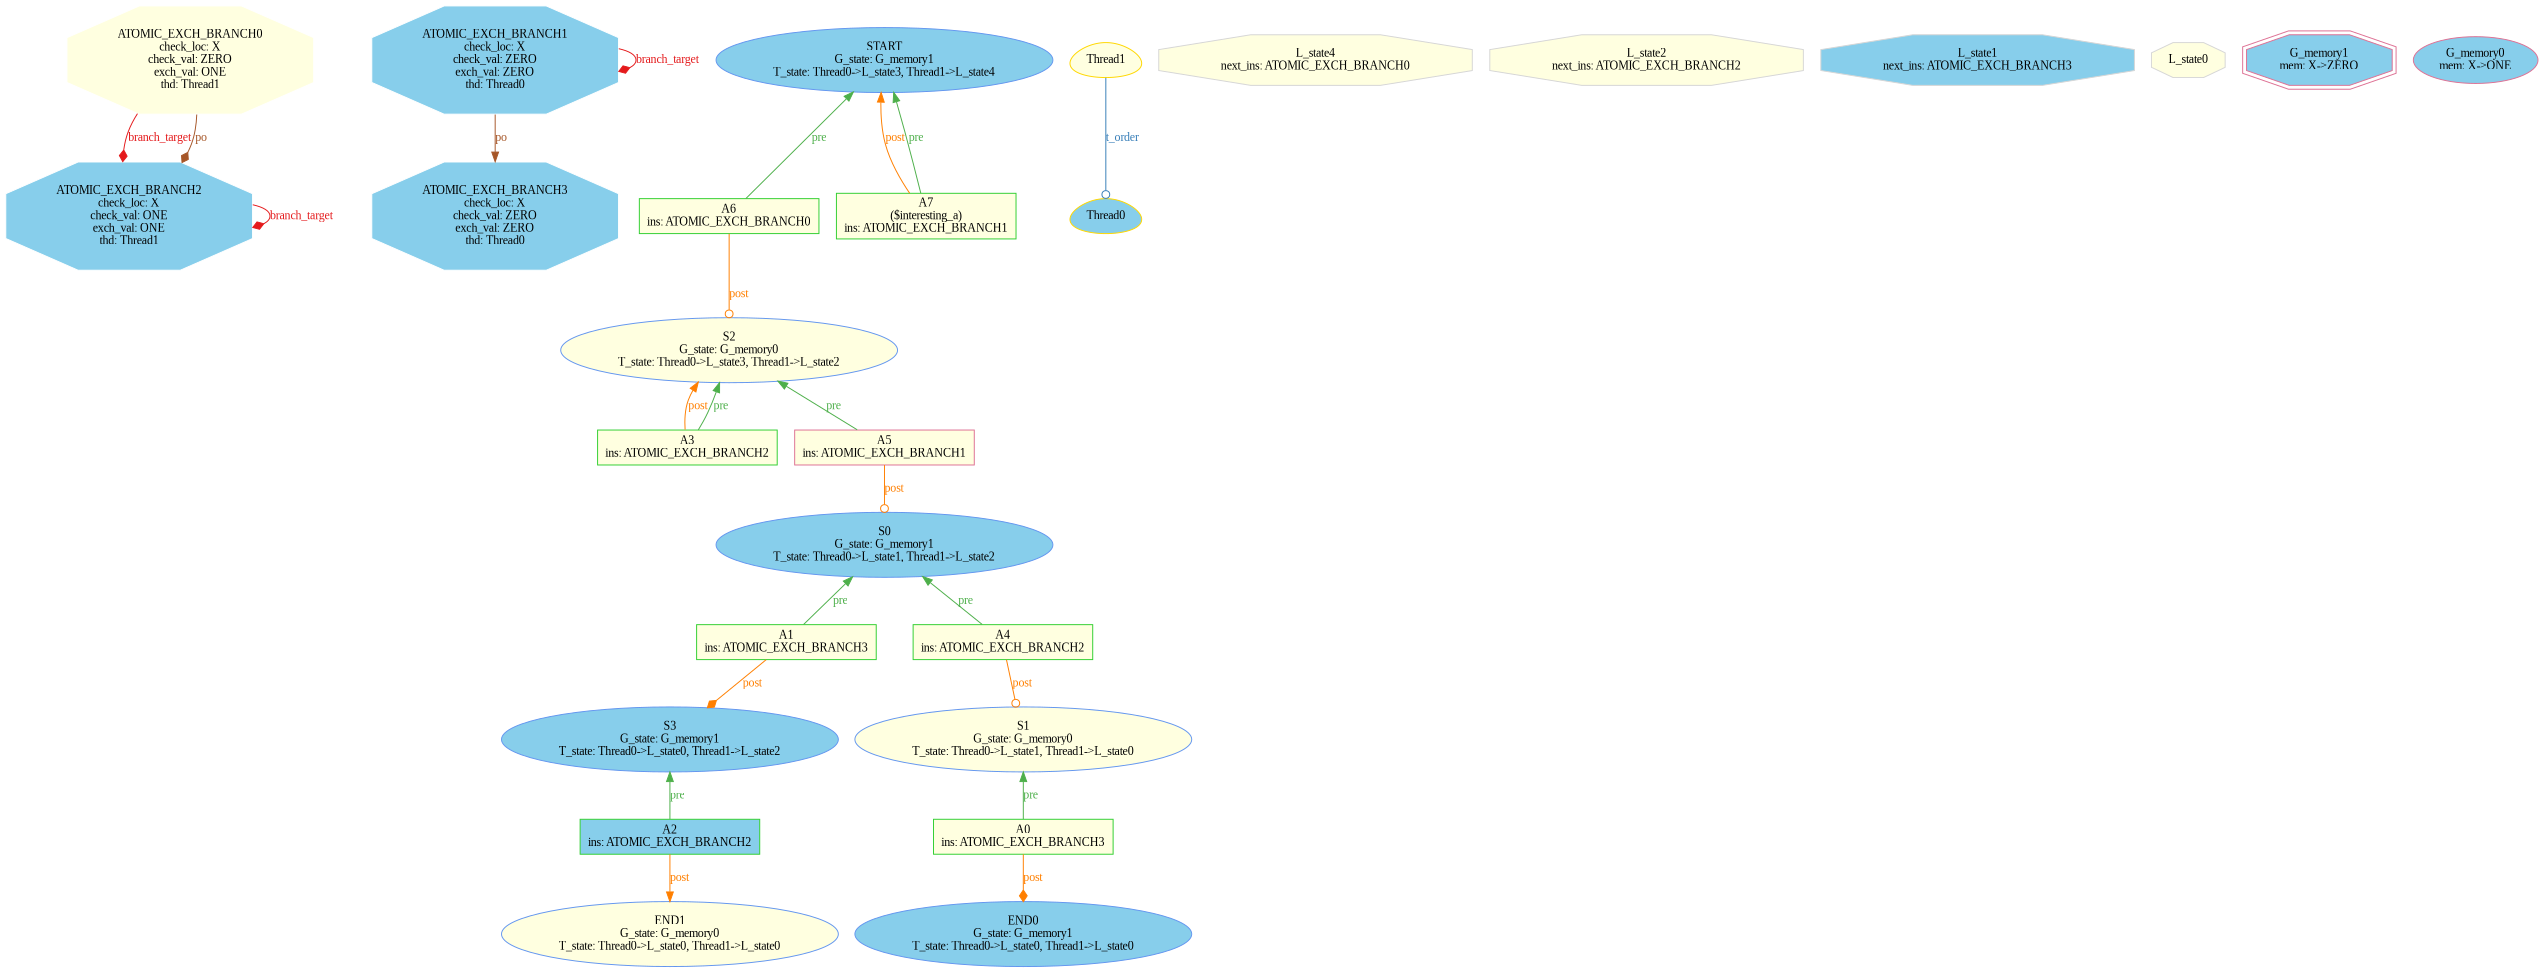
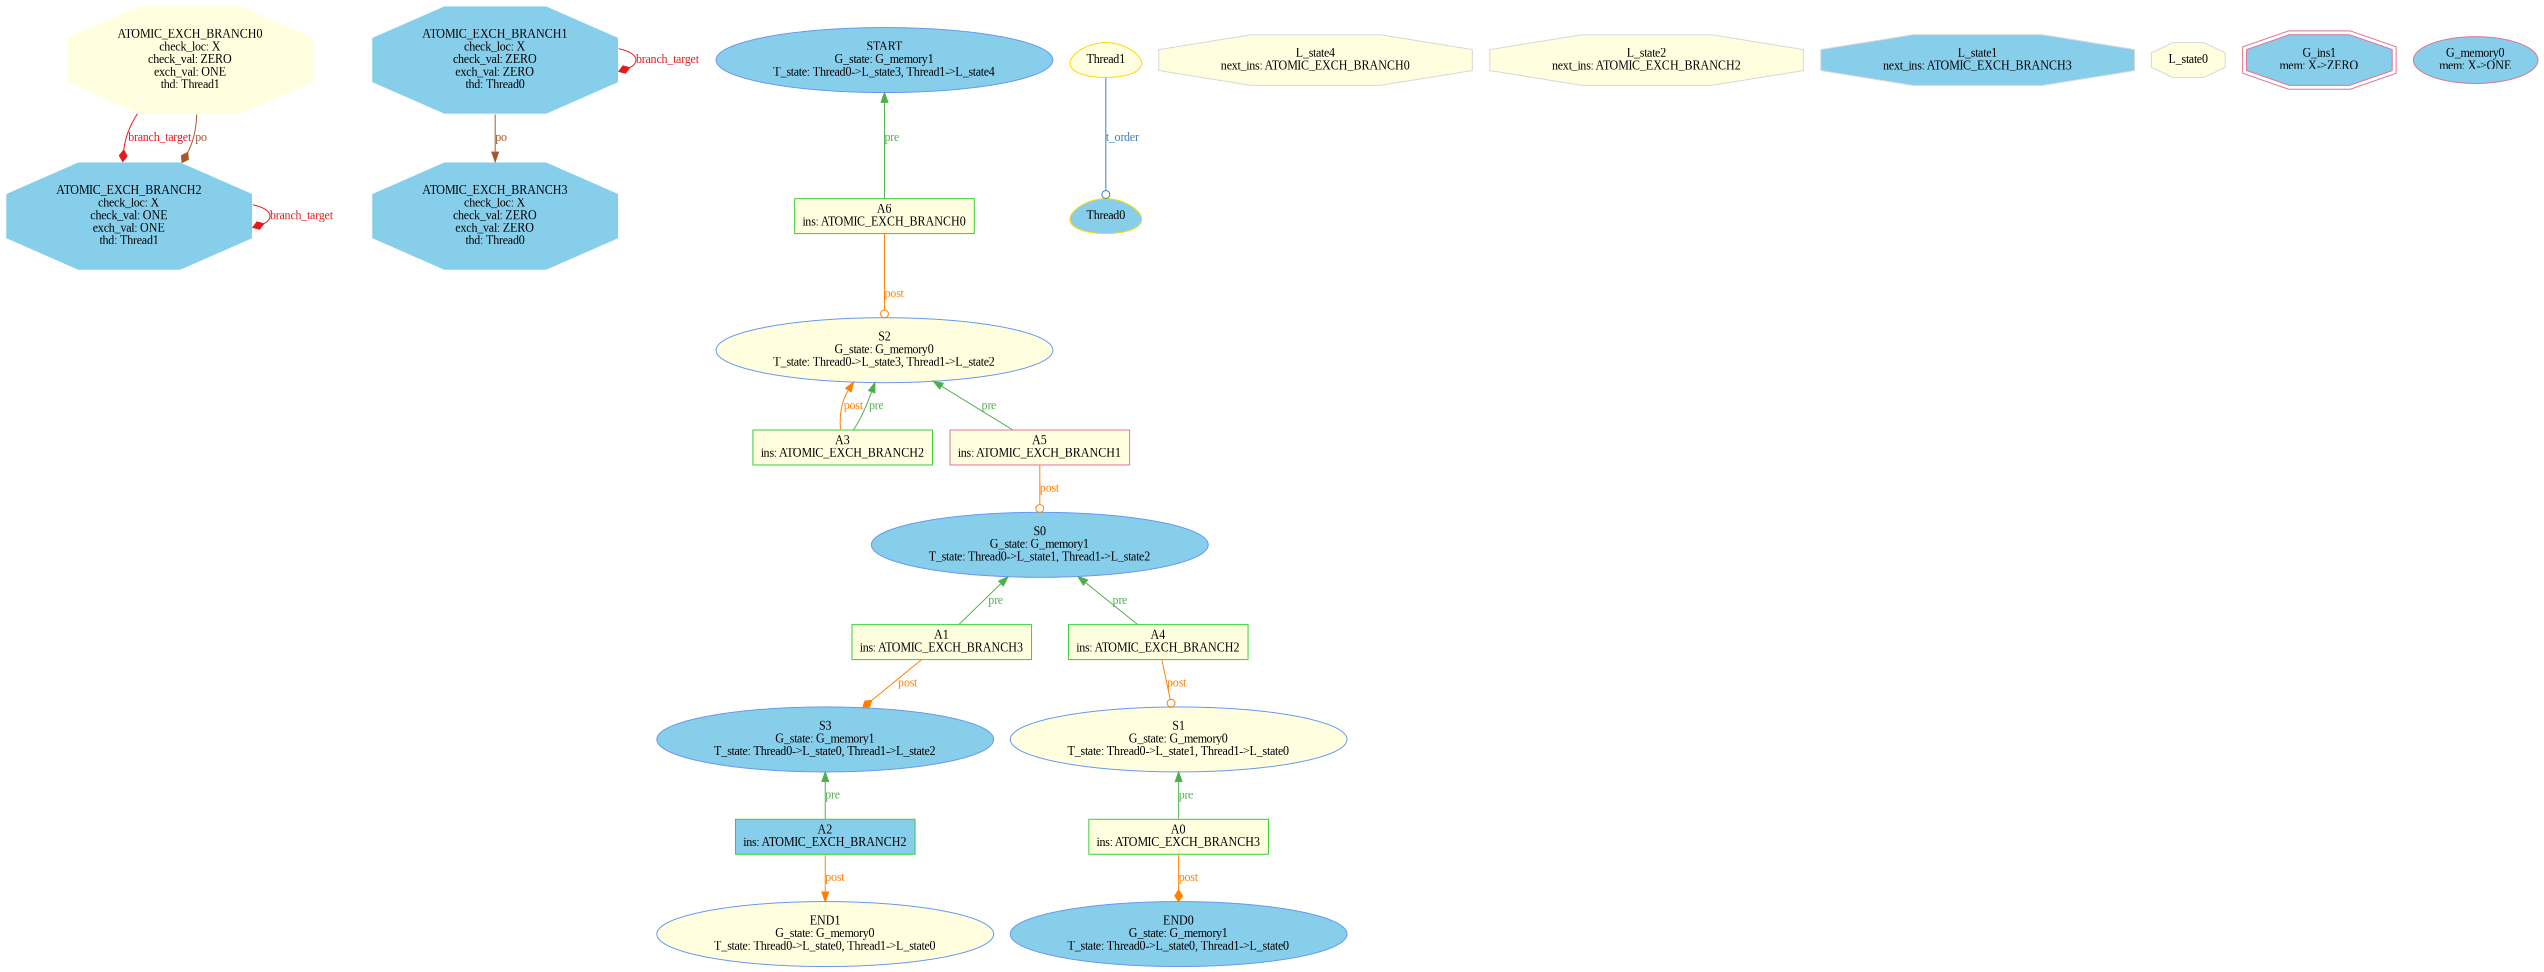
node "G_memory1 mem: X->ZERO": label "G_memory1 mem: X->ZERO" -> "G_ins1 mem: X->ZERO"
node "A7 ($interesting_a) ins: ATOMIC_EXCH_BRANCH1": removed
